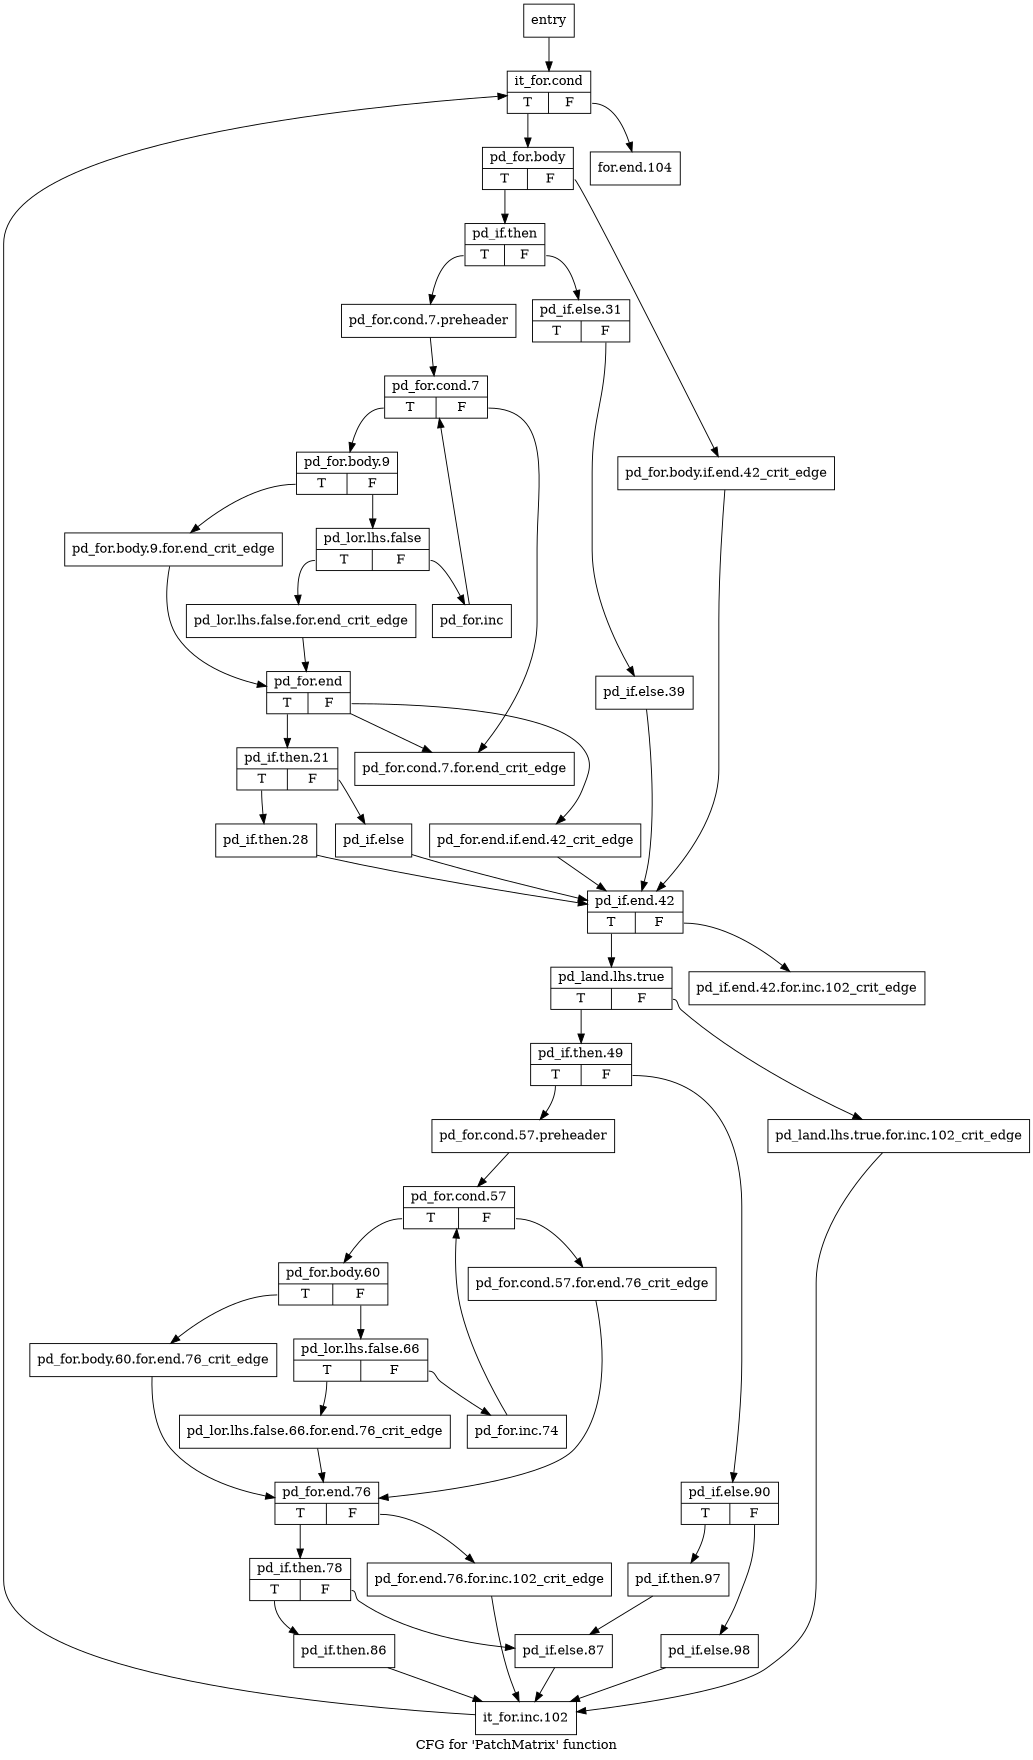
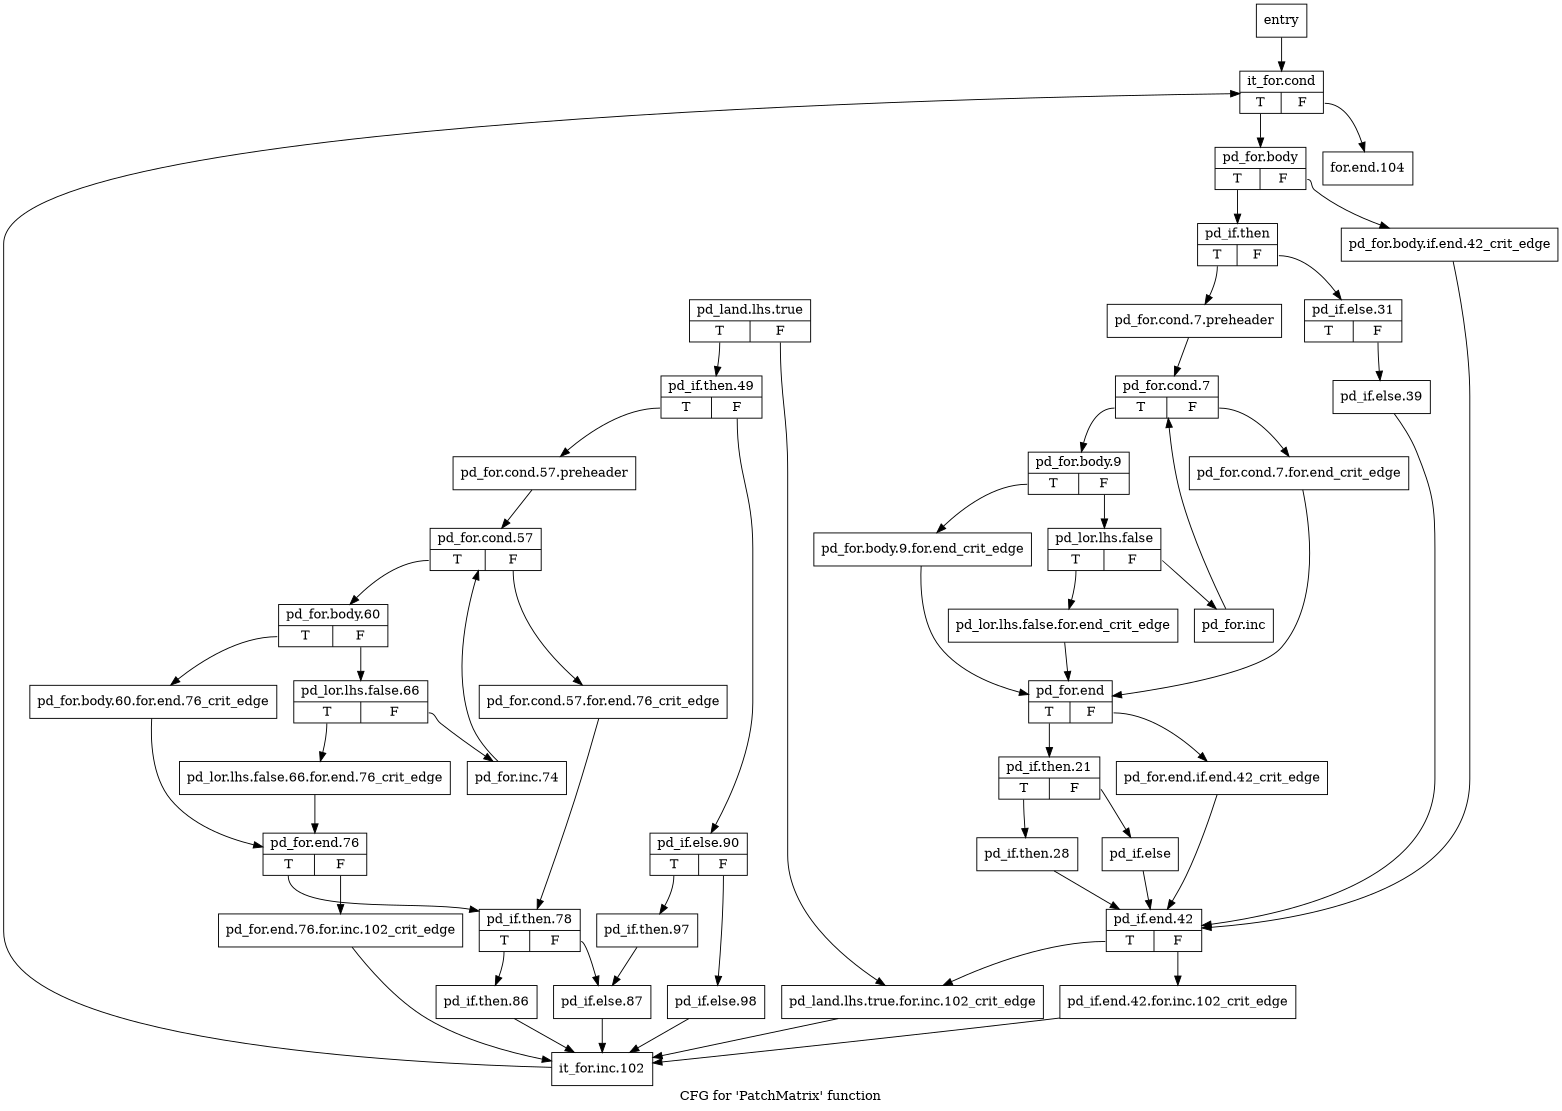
edge "pd_for.end" -> "pd_for.cond.7.for.end_crit_edge": reversed
edge "pd_if.end.42" -> "pd_land.lhs.true": now "pd_if.end.42" -> "pd_land.lhs.true.for.inc.102_crit_edge"
edge "pd_if.end.42.for.inc.102_crit_edge" -> "it_for.inc.102": added
edge "pd_for.cond.57.for.end.76_crit_edge" -> "pd_for.end.76": now "pd_for.cond.57.for.end.76_crit_edge" -> "pd_if.then.78"
